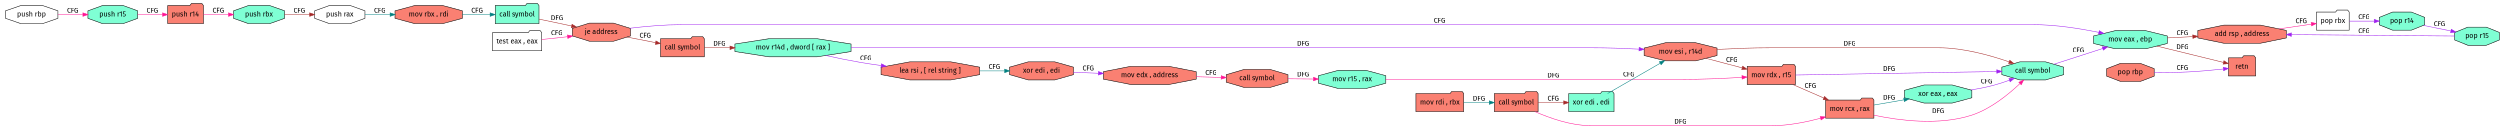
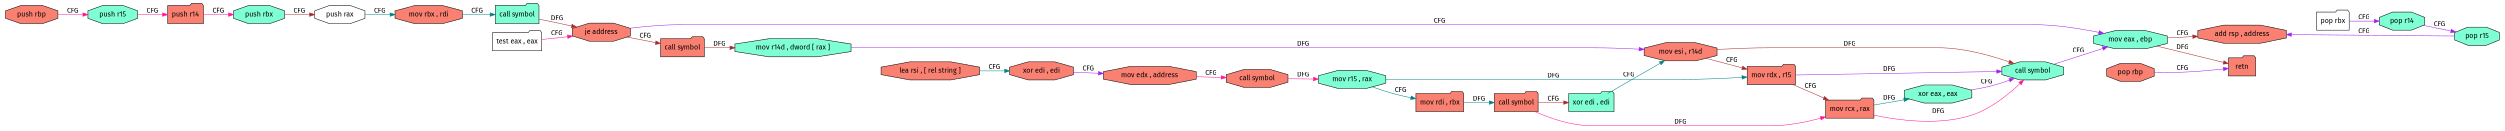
node "push rbp": fillcolor white -> salmon
edge "add rsp , address" -> "pop rbx": removed, label "CFG"
edge "mov r14d , dword [ rax ]" -> "lea rsi , [ rel string ]": removed, label "CFG"
edge "mov r15 , rax" -> "mov rdx , r15": color deeppink -> teal
edge "mov r15 , rax" -> "mov rdi , rbx": added, label "CFG"
